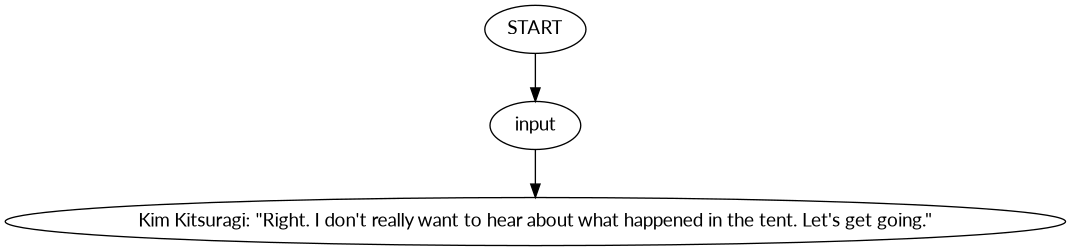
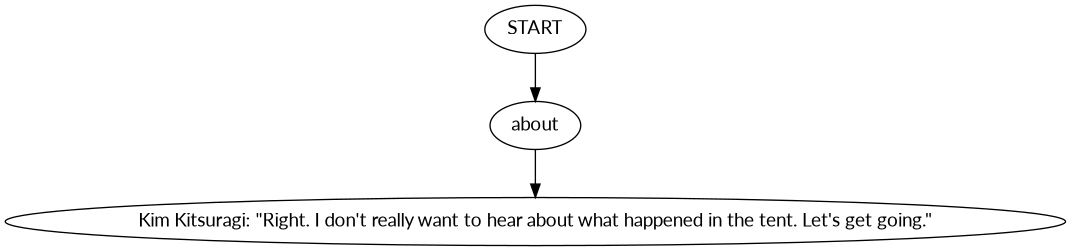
node "input": label "input" -> "about"
